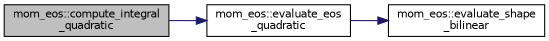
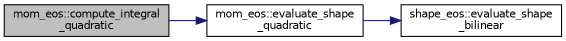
node "mom_eos::evaluate_eos _quadratic": label "mom_eos::evaluate_eos _quadratic" -> "mom_eos::evaluate_shape _quadratic"
node "mom_eos::evaluate_shape _bilinear": label "mom_eos::evaluate_shape _bilinear" -> "shape_eos::evaluate_shape _bilinear"
